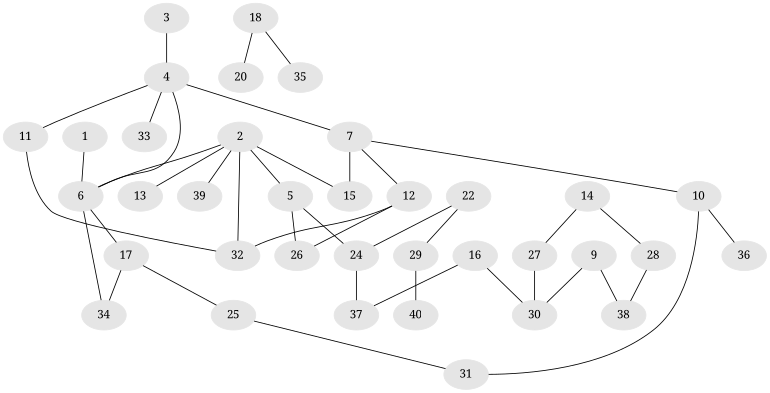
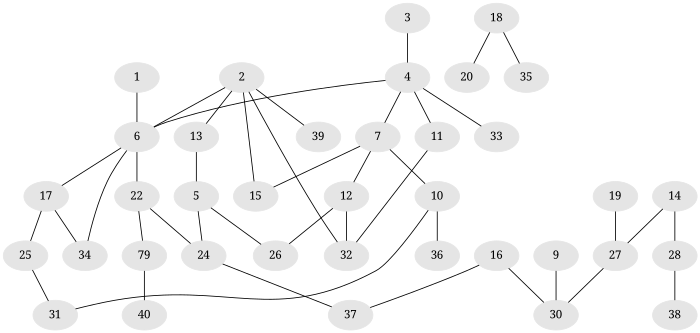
edge "6" -- "22": added
edge "2" -- "5": now "13" -- "5"
node "19": added
node "29": label "29" -> "79"
edge "9" -- "38": removed
